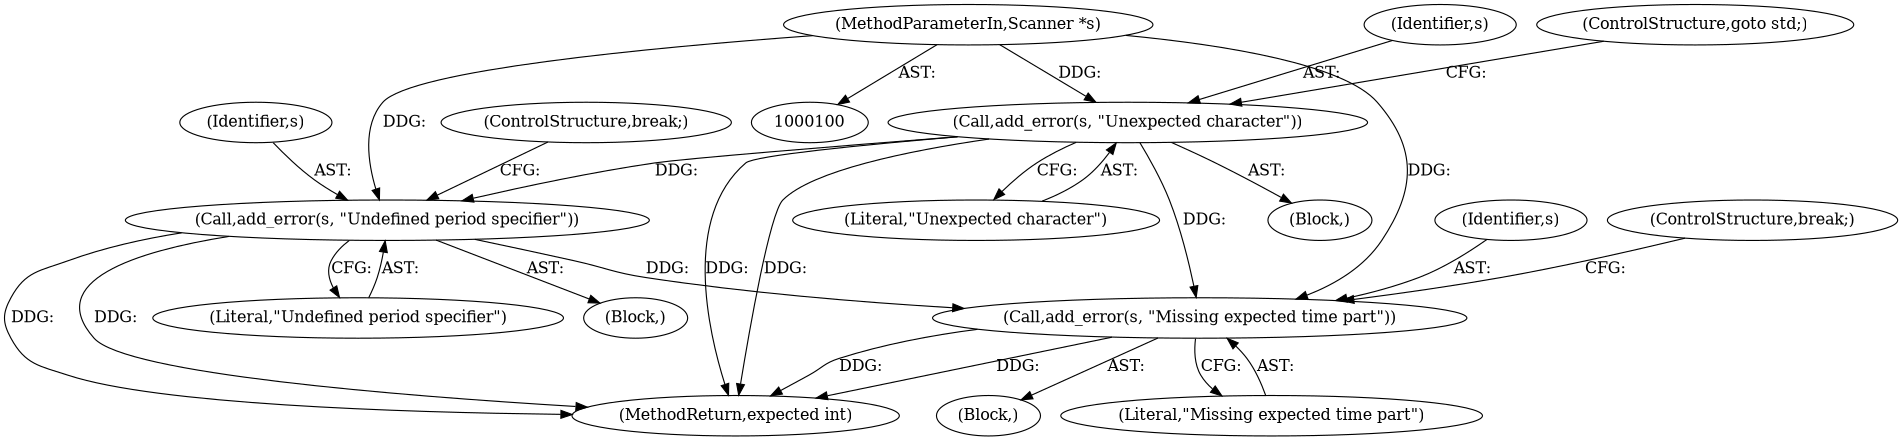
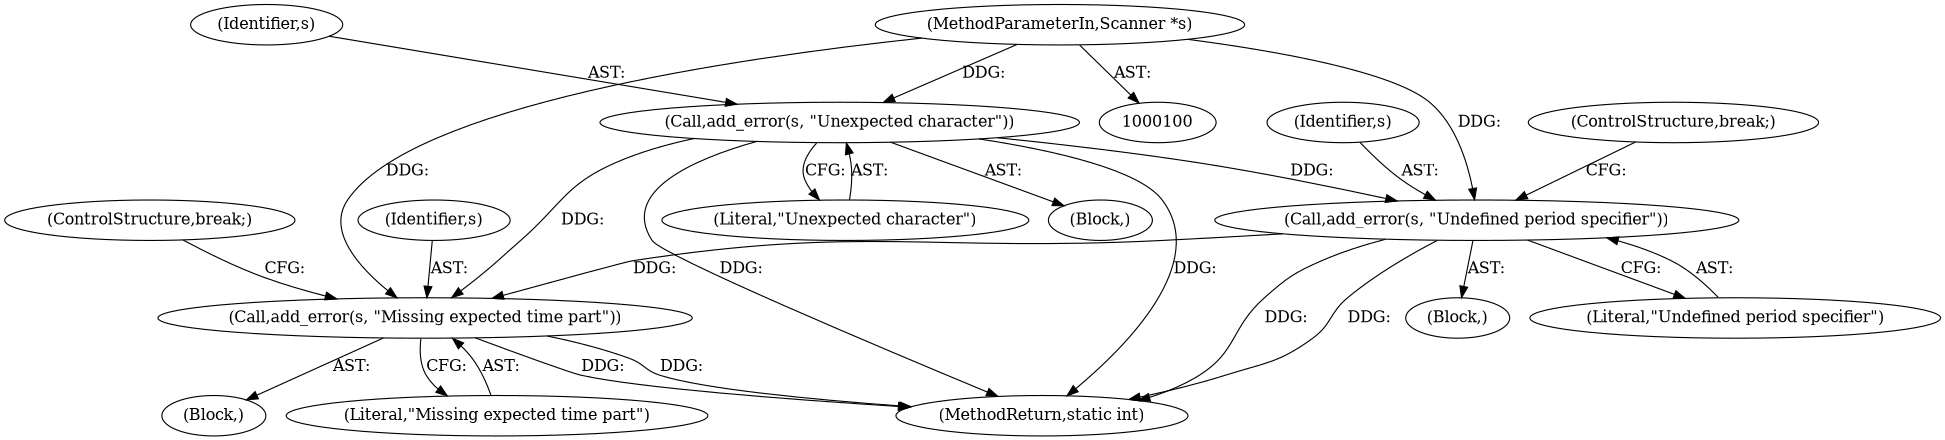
node "(ControlStructure,goto std;)": removed
node "(MethodReturn,expected int)": label "(MethodReturn,expected int)" -> "(MethodReturn,static int)"
